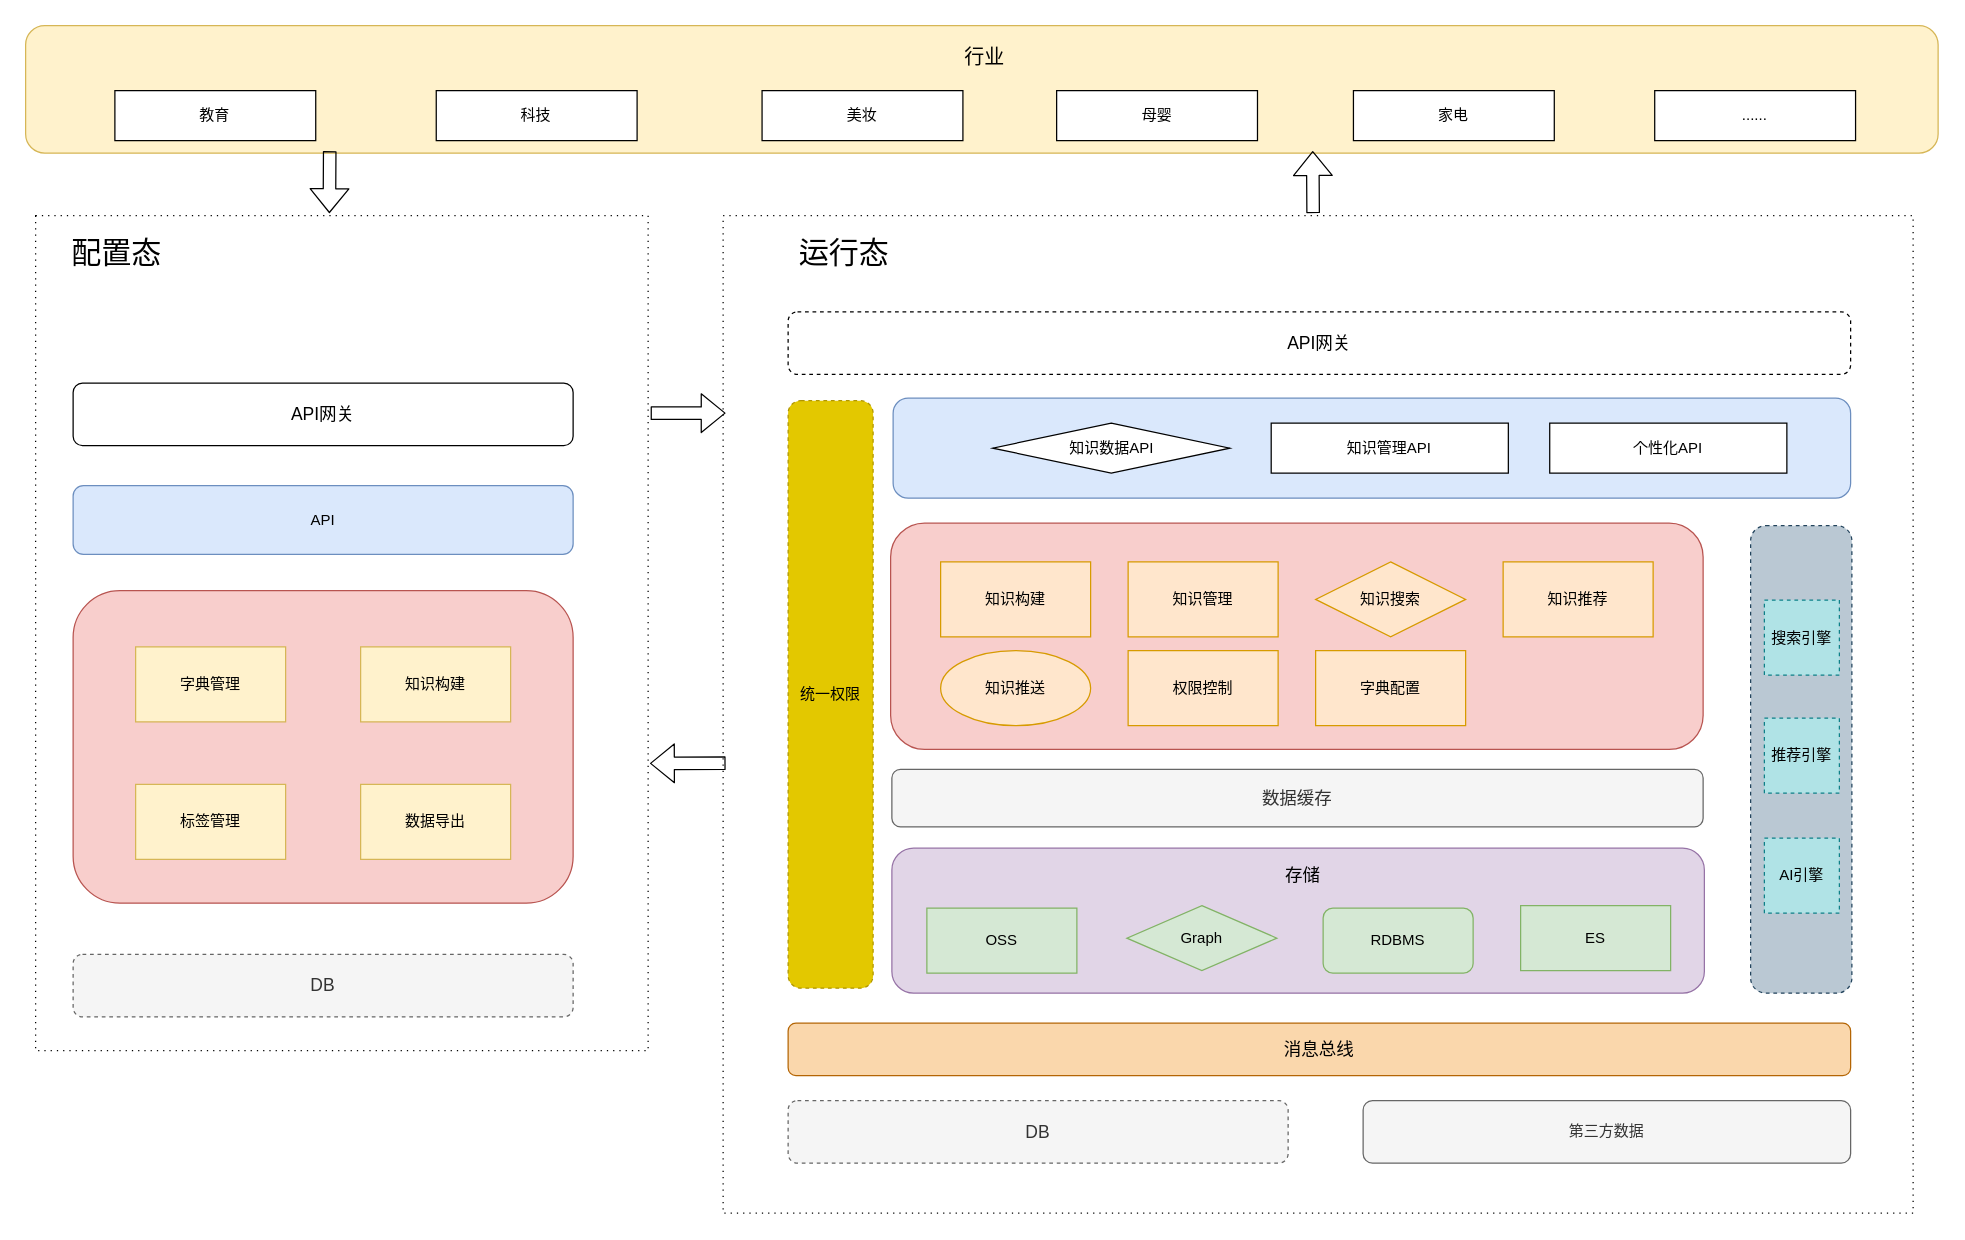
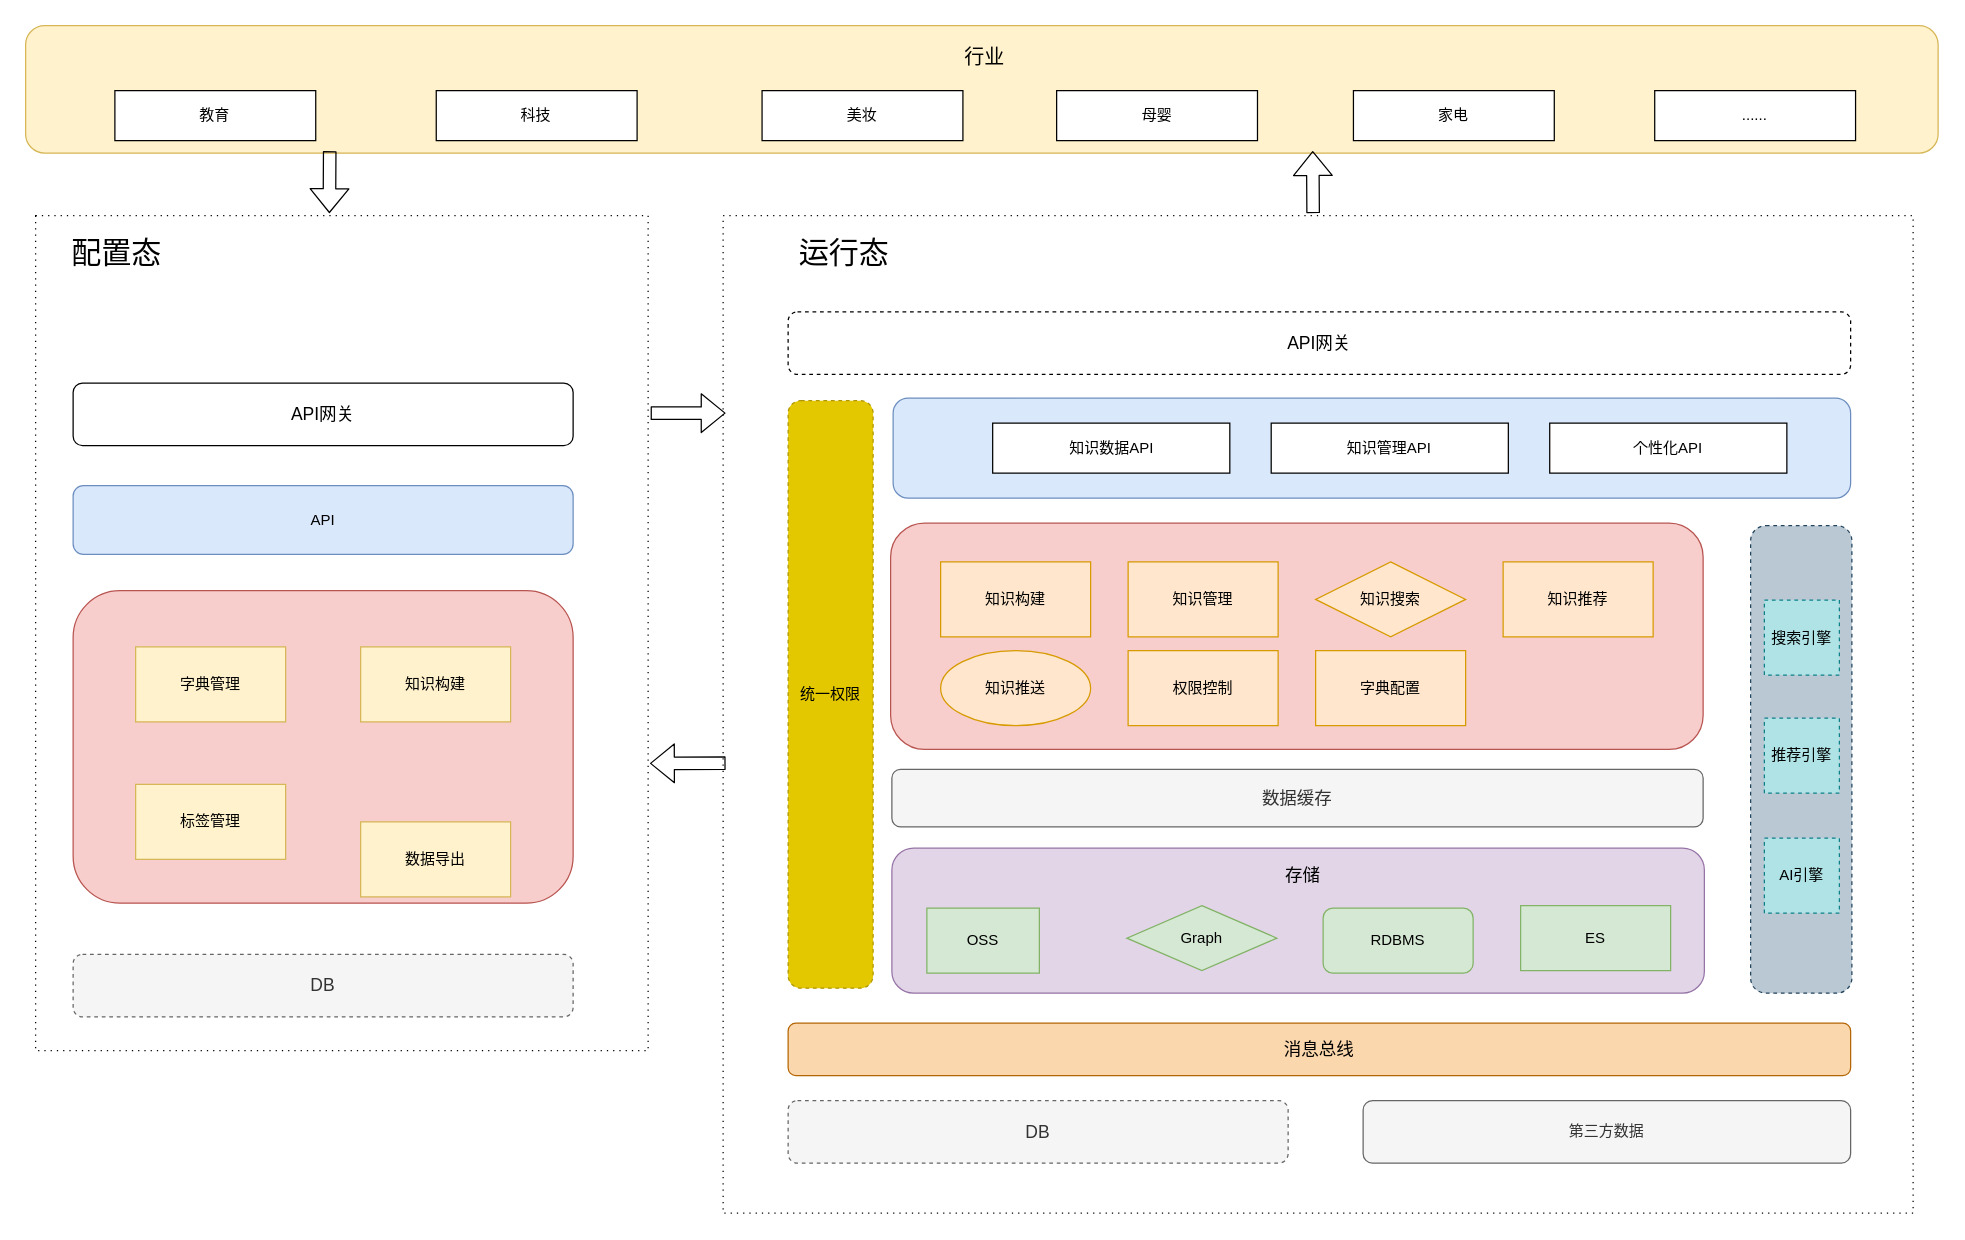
node "知识数据API": shape diamond -> rectangle
node "数据导出": moved (436, 822) -> (436, 859)
node "OSS": size 150x65 -> 113x65
